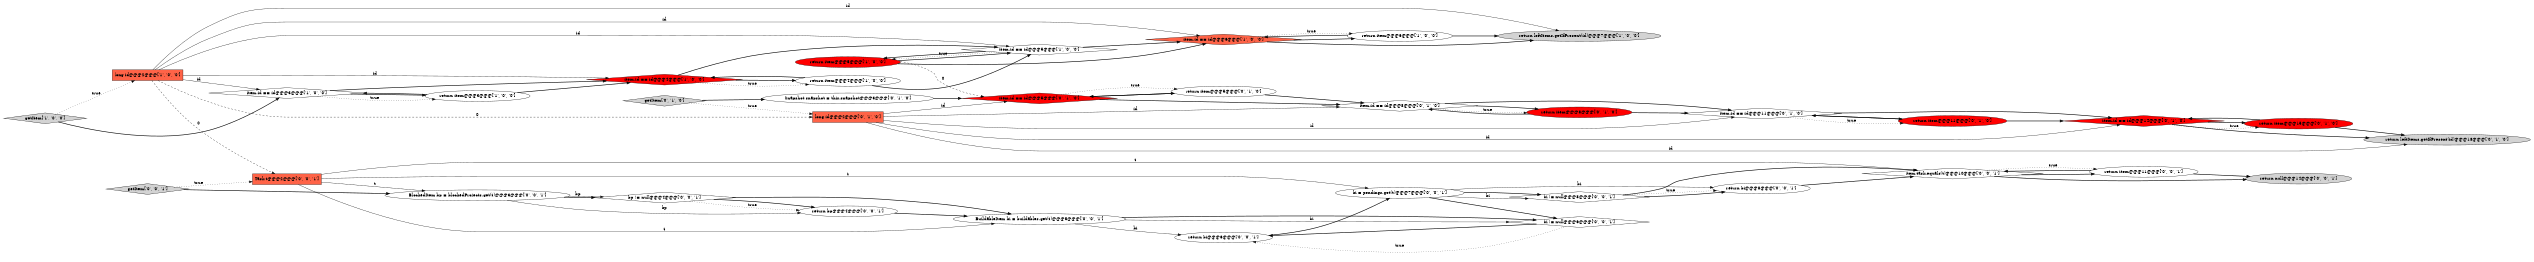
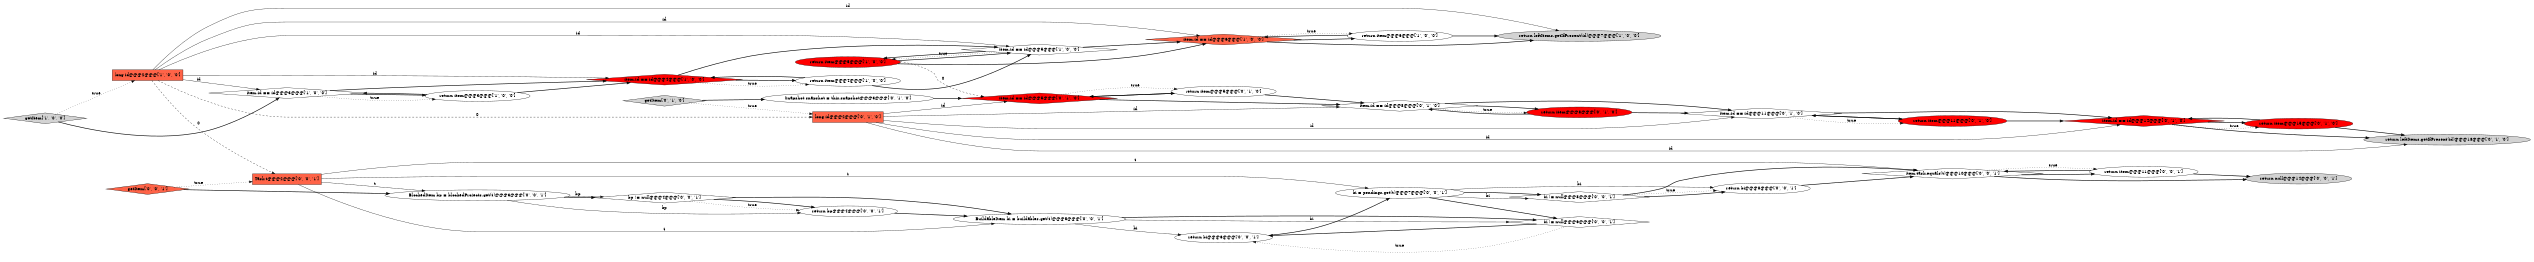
node "getItem['0', '0', '1']": fillcolor lightgray -> tomato
